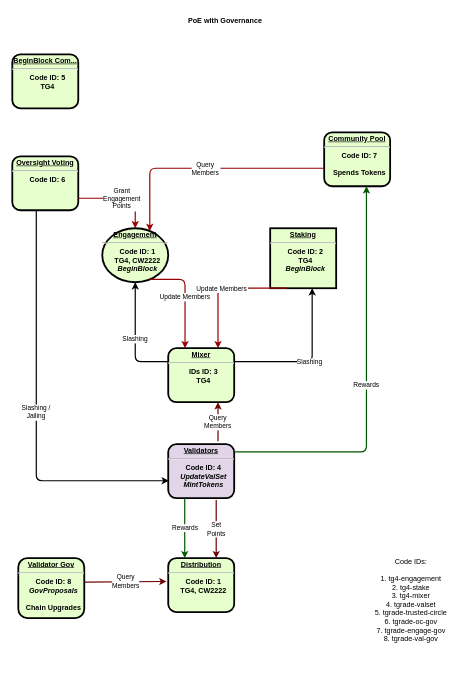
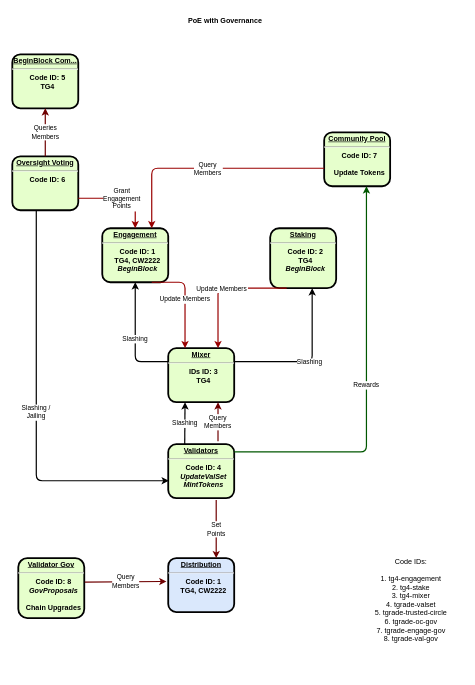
node "Community Pool Code ID: 7 Spends Tokens": label "Community Pool Code ID: 7 Spends Tokens" -> "Community Pool Code ID: 7 Update Tokens"
edge "Oversight Voting Code ID: 6" -> "BeginBlock Com... Code ID: 5 TG4": added, label "Queries Members"
node "Engagement Code ID: 1 TG4, CW2222 BeginBlock": shape ellipse -> rounded rectangle
node "Staking Code ID: 2 TG4 BeginBlock": shape rectangle -> rounded rectangle
edge "Validators Code ID: 4 UpdateValSet MintTokens" -> "Mixer IDs ID: 3 TG4": added, label "Slashing"
node "Validators Code ID: 4 UpdateValSet MintTokens": fillcolor #e1d5e7 -> #e6ffcc
edge "Validators Code ID: 4 UpdateValSet MintTokens" -> "Distribution Code ID: 1 TG4, CW2222": removed, label "Rewards"
node "Distribution Code ID: 1 TG4, CW2222": fillcolor #e6ffcc -> #dae8fc
